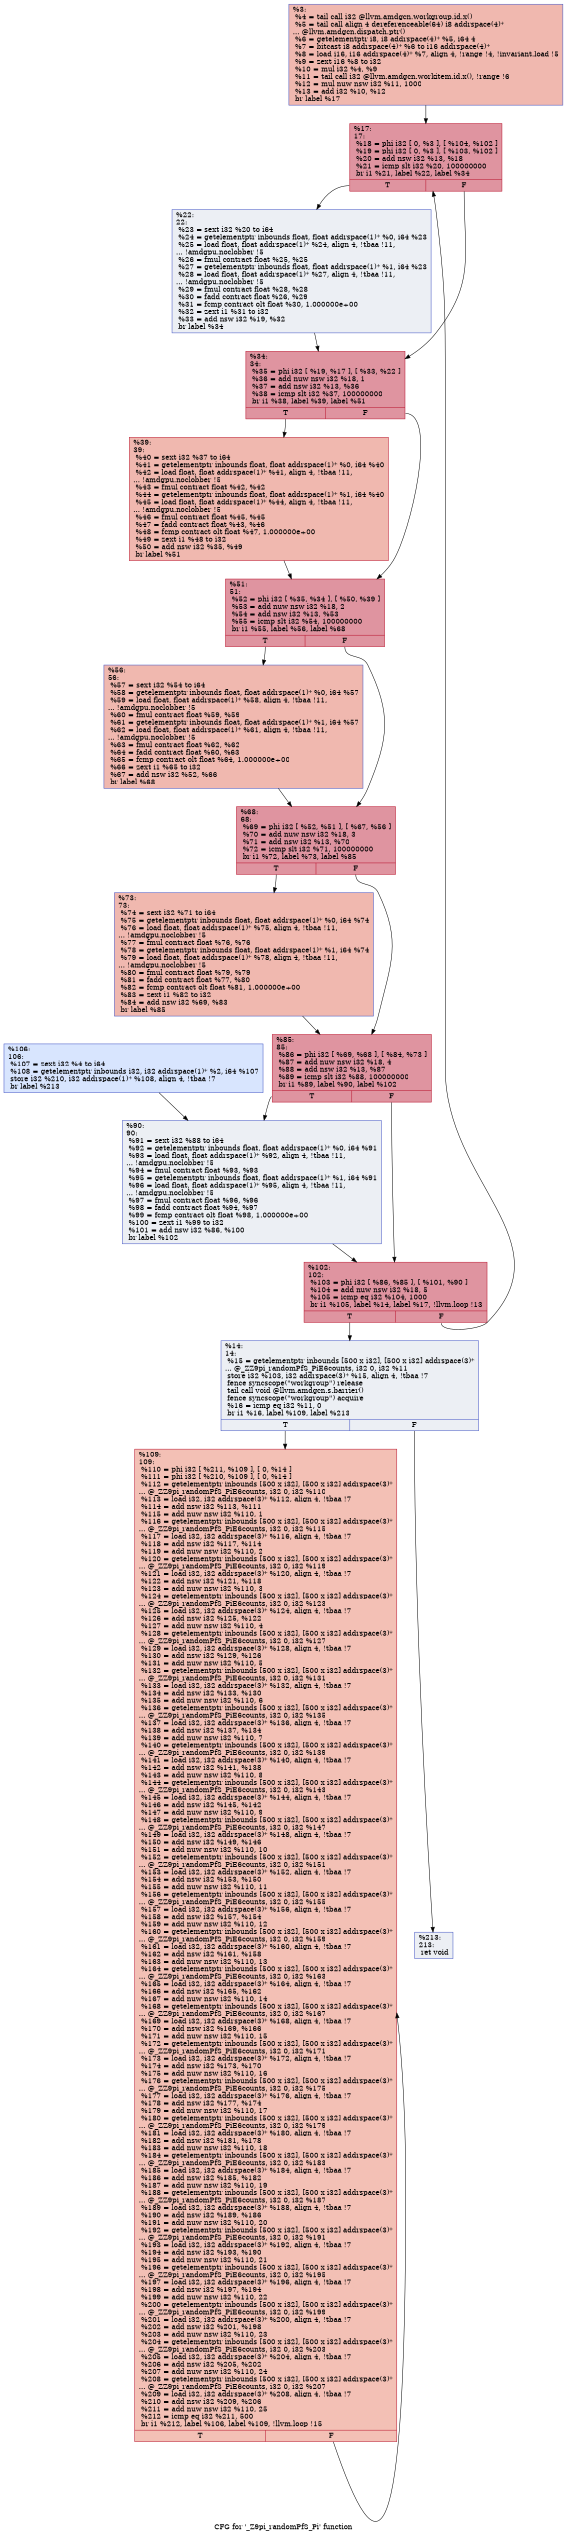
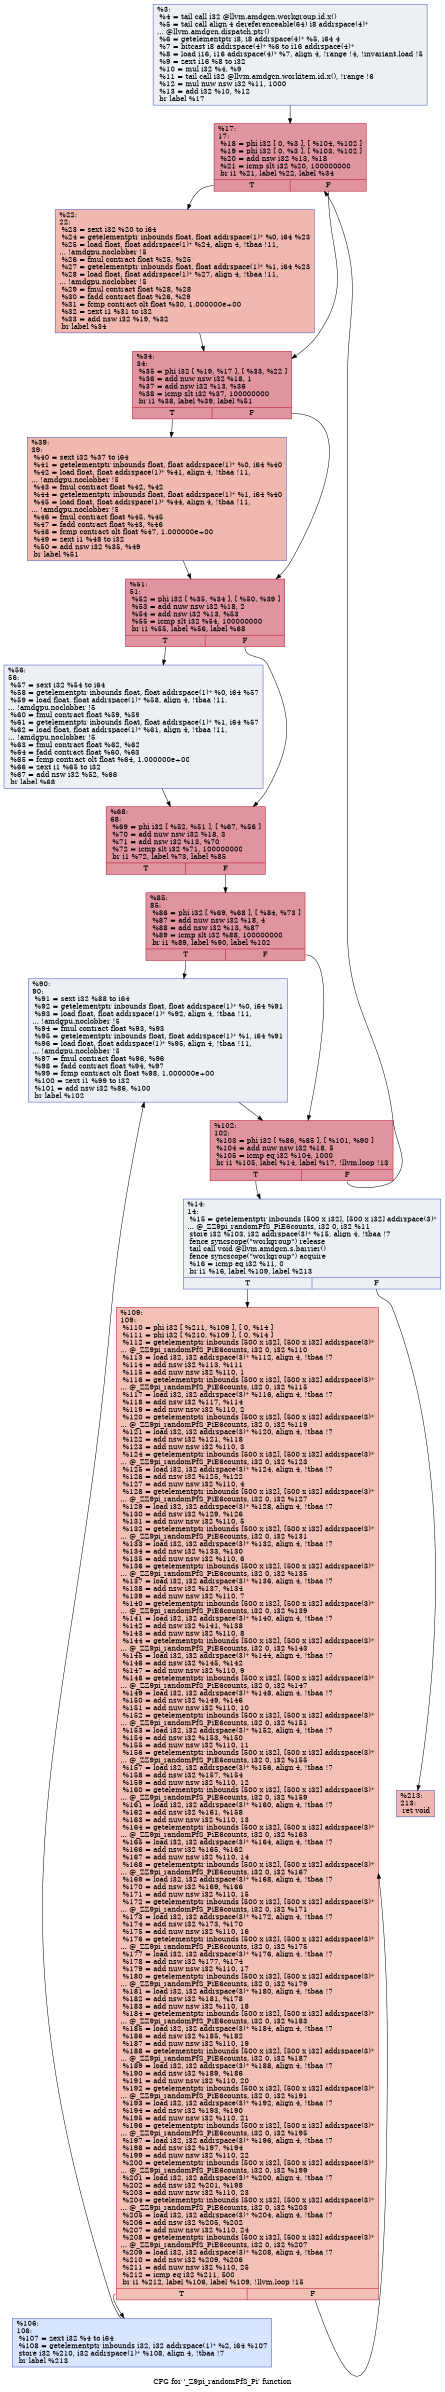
node "%3:": fillcolor #dc5d4a70 -> #d4dbe670
node "%22:": fillcolor #d4dbe670 -> #dc5d4a70
node "%39:": color #b70d28ff -> #3d50c3ff
node "%56:": fillcolor #dc5d4a70 -> #d4dbe670
node "%73:": removed
node "%213:": fillcolor #d4dbe670 -> #dc5d4a70
edge "%109:" -> "%106:": added
